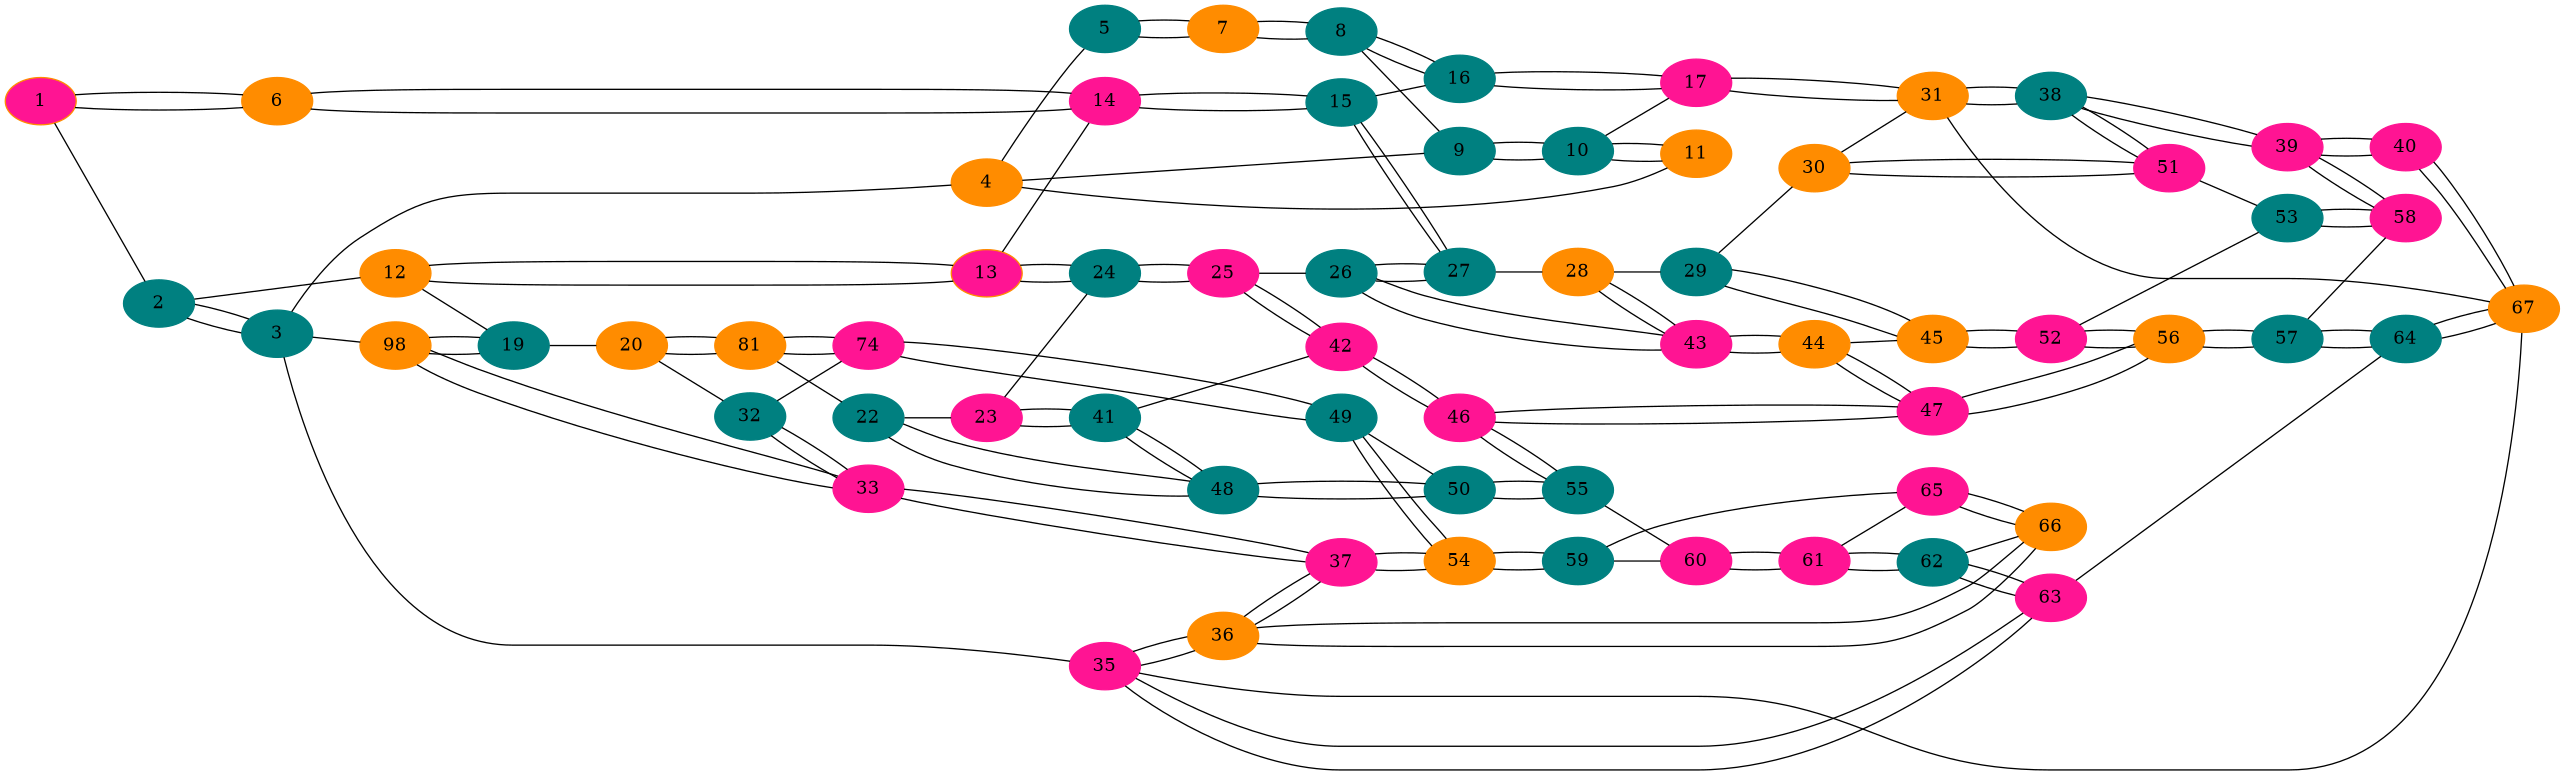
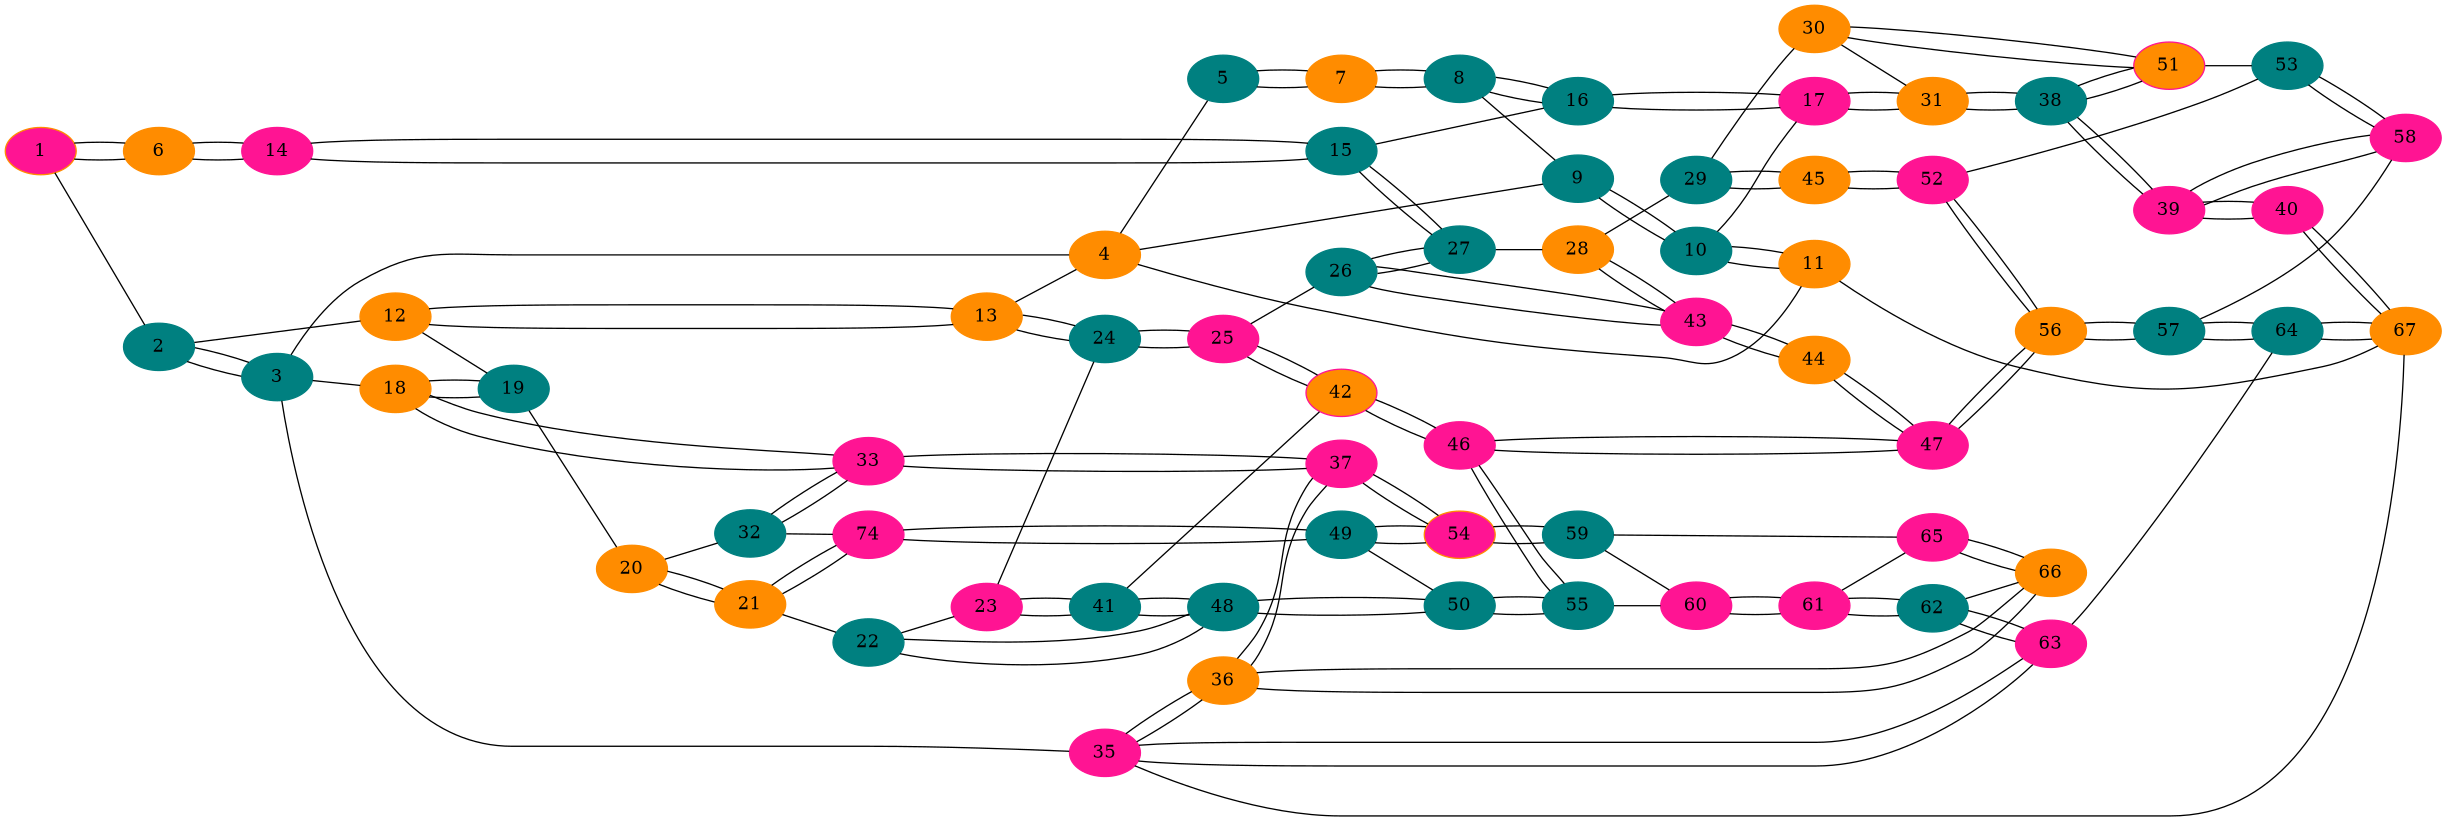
node "51": fillcolor deeppink -> darkorange
edge "14" -- "13": now "4" -- "13"
node "13": fillcolor deeppink -> darkorange
edge "31" -- "67": now "11" -- "67"
edge "45" -- "44": removed
node "98": label "98" -> "18"
node "81": label "81" -> "21"
node "42": fillcolor deeppink -> darkorange
node "54": fillcolor darkorange -> deeppink
